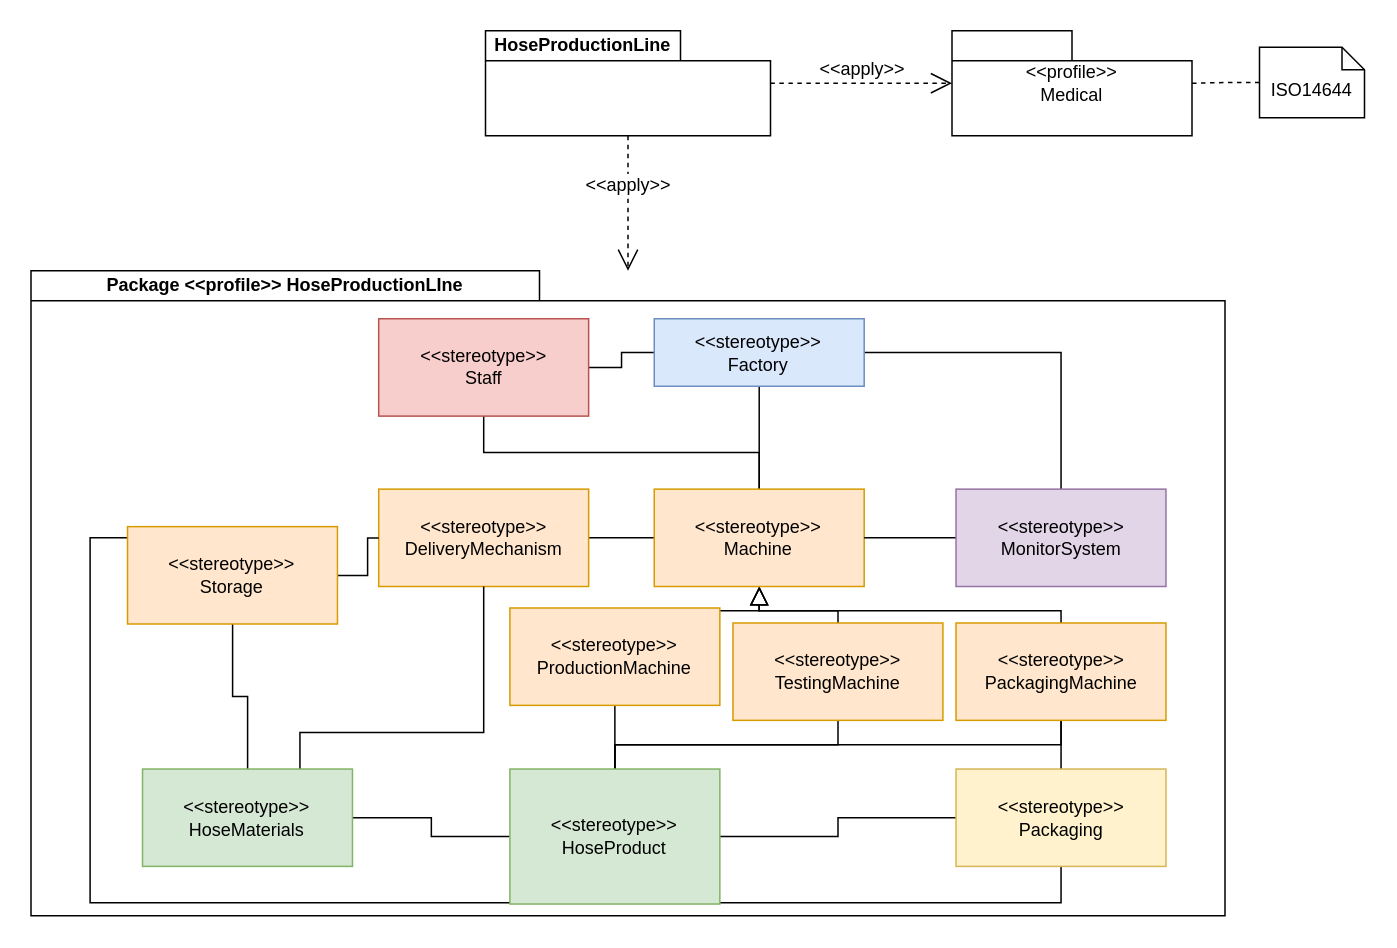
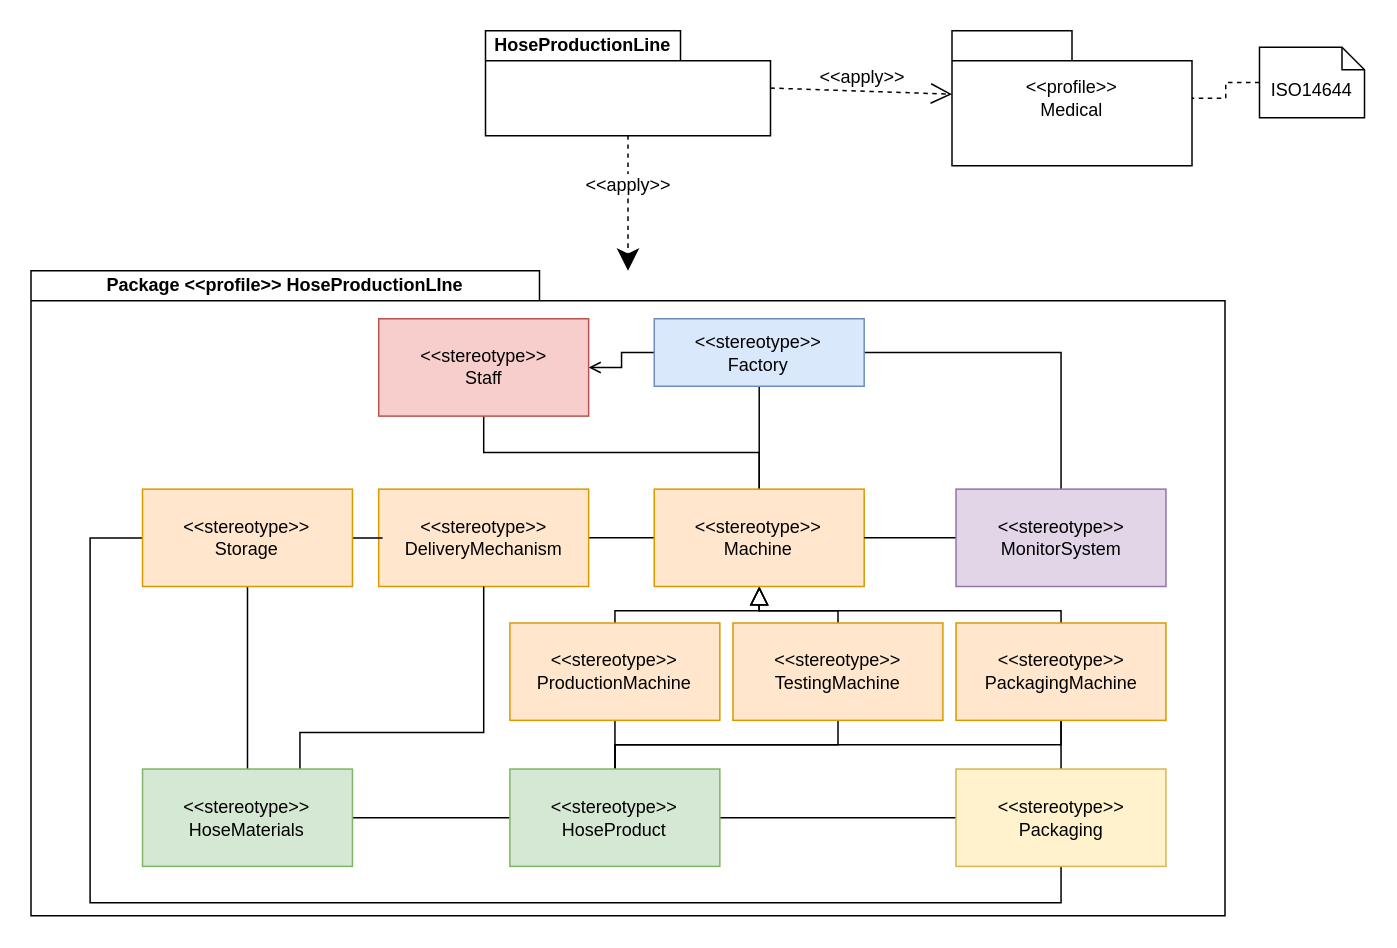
node "<<profile>> Medical": size 240x105 -> 240x135
edge "HoseProductionLine" -> "Package <<profile>> HoseProductionLIne": arrowhead open -> classic
edge "<<stereotype>> Factory" -- "<<stereotype>> Staff": arrowhead none -> open
node "<<stereotype>> Storage": moved (232, 575) -> (247, 538)
node "<<stereotype>> ProductionMachine": moved (615, 657) -> (615, 672)
node "<<stereotype>> HoseProduct": size 210x135 -> 210x97
